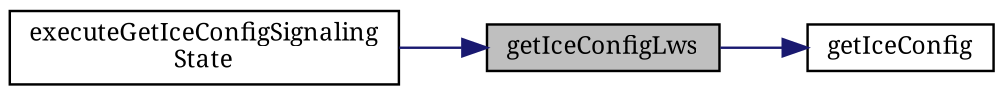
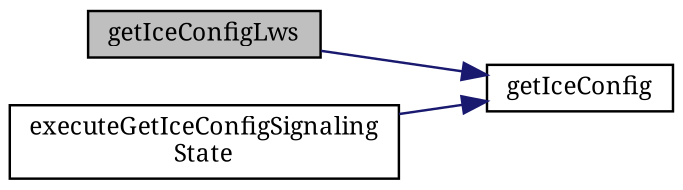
edge "executeGetIceConfigSignaling State" -> "getIceConfigLws": now "executeGetIceConfigSignaling State" -> "getIceConfig"
